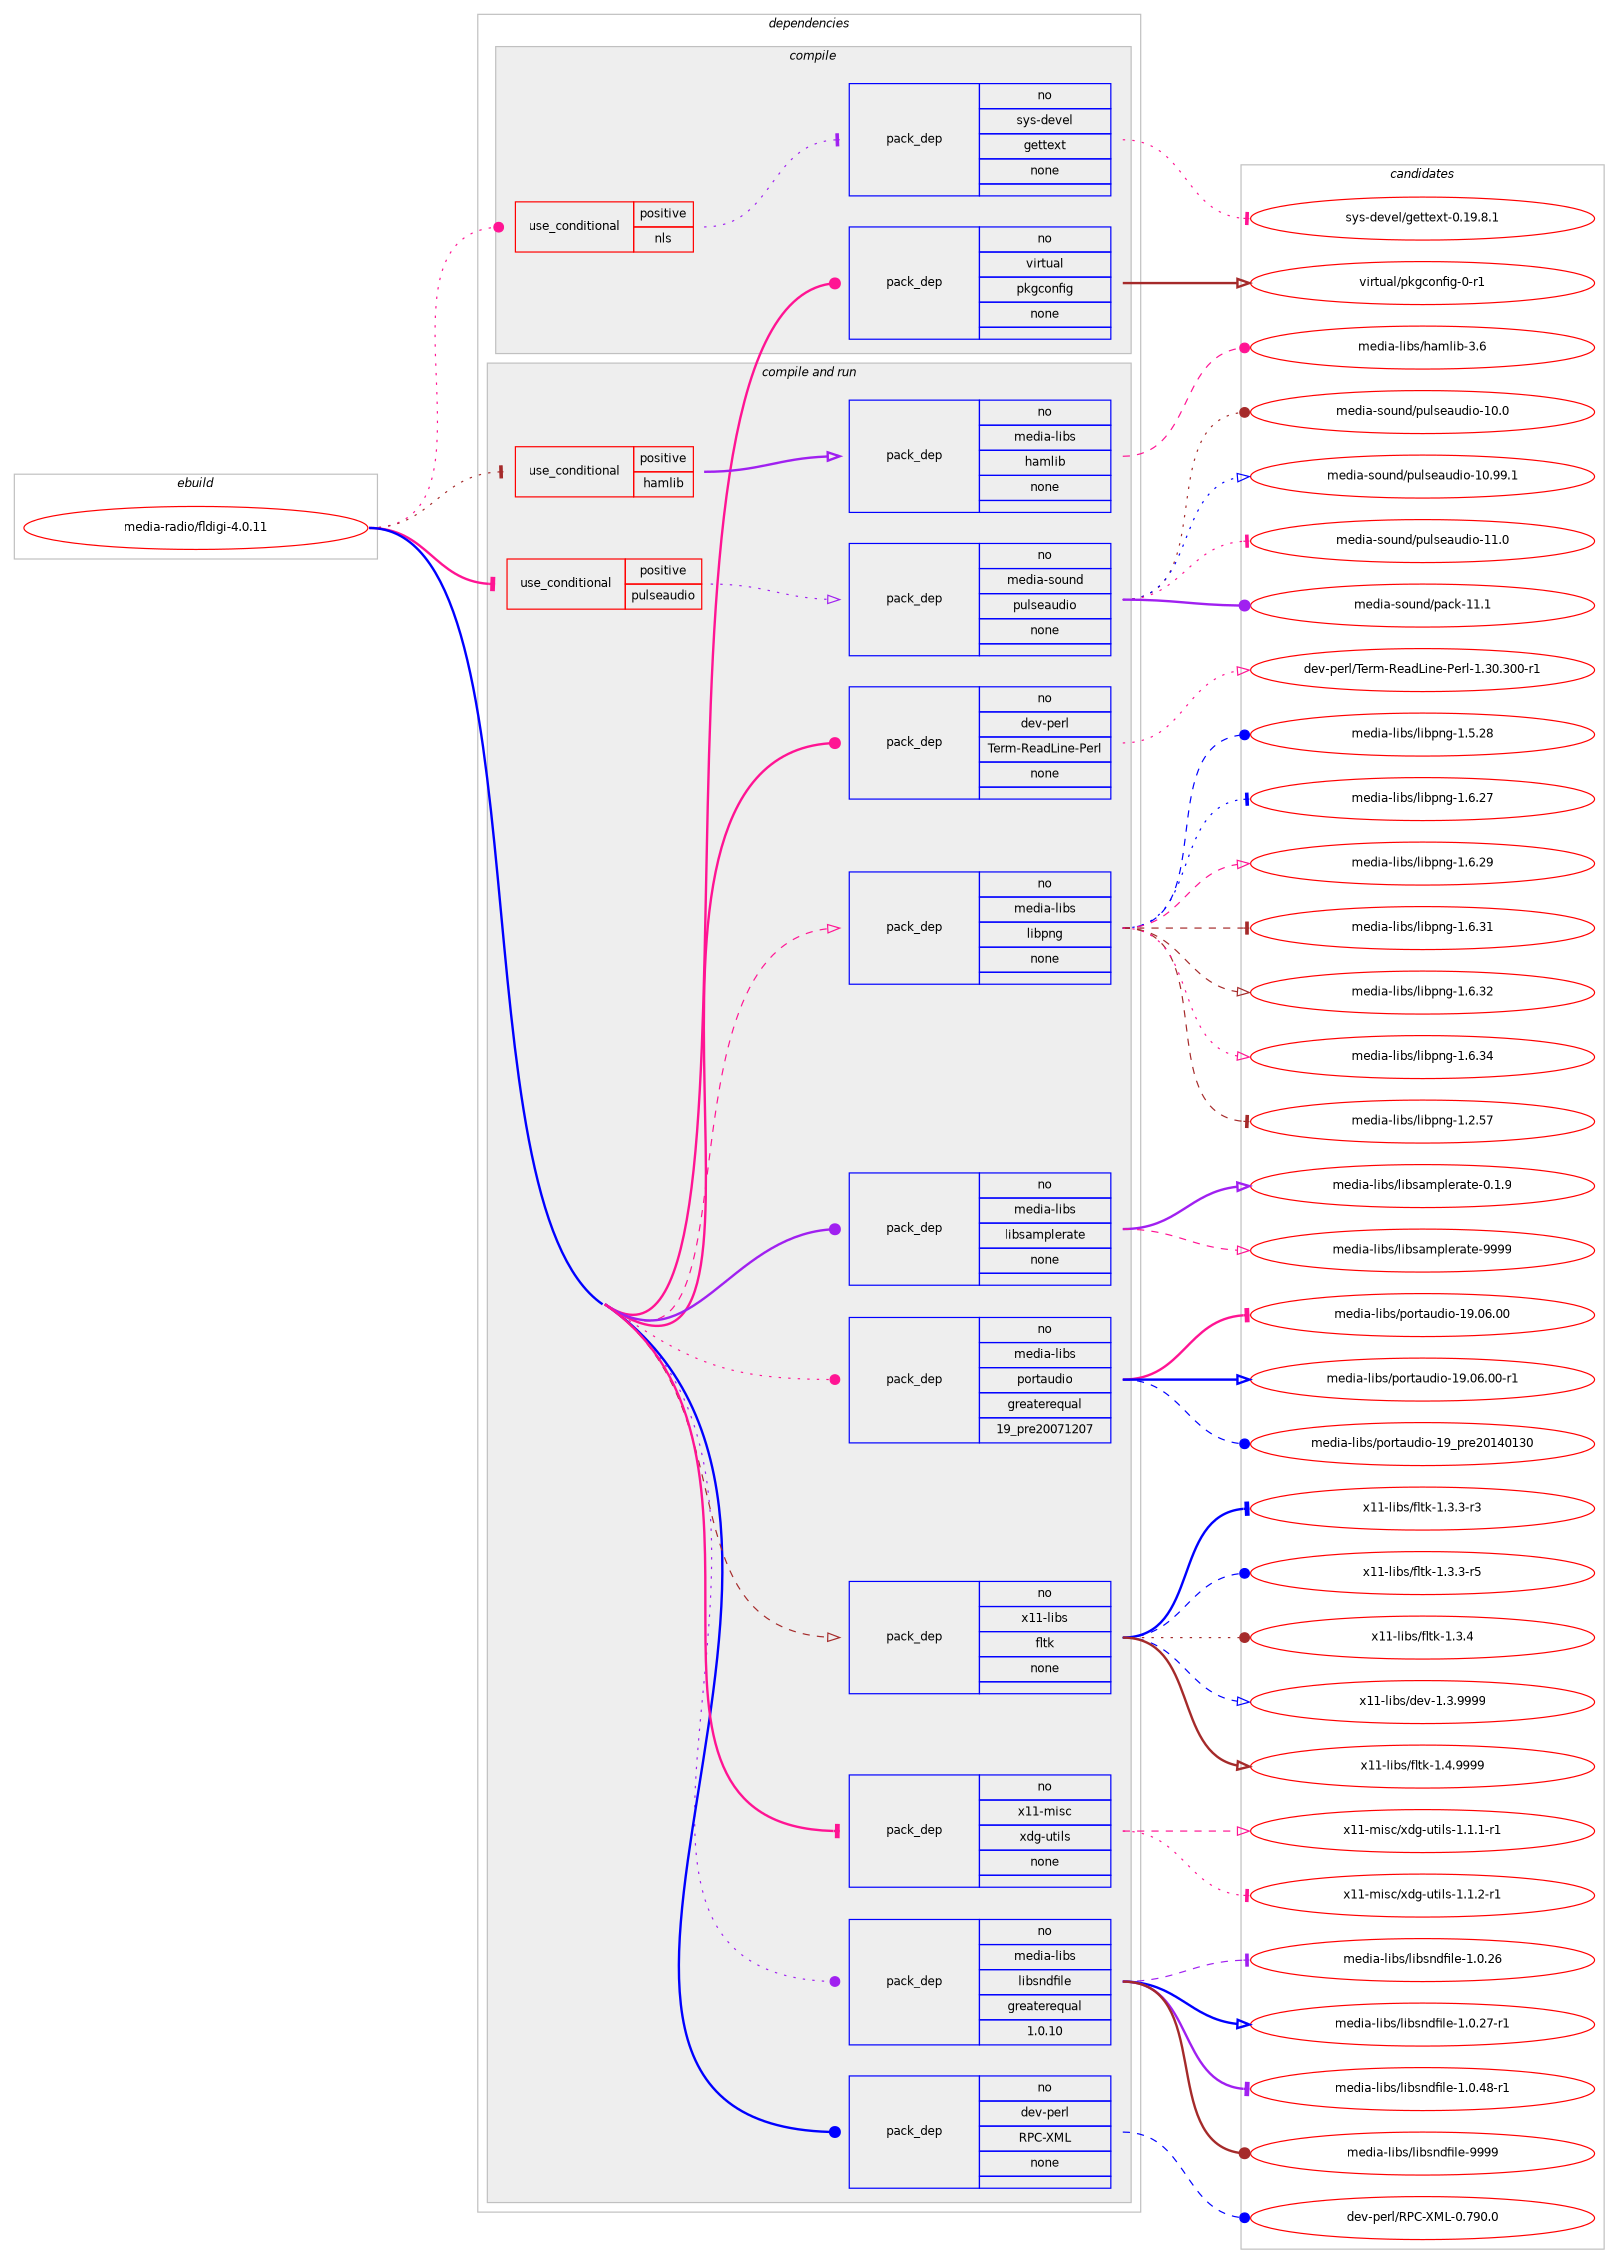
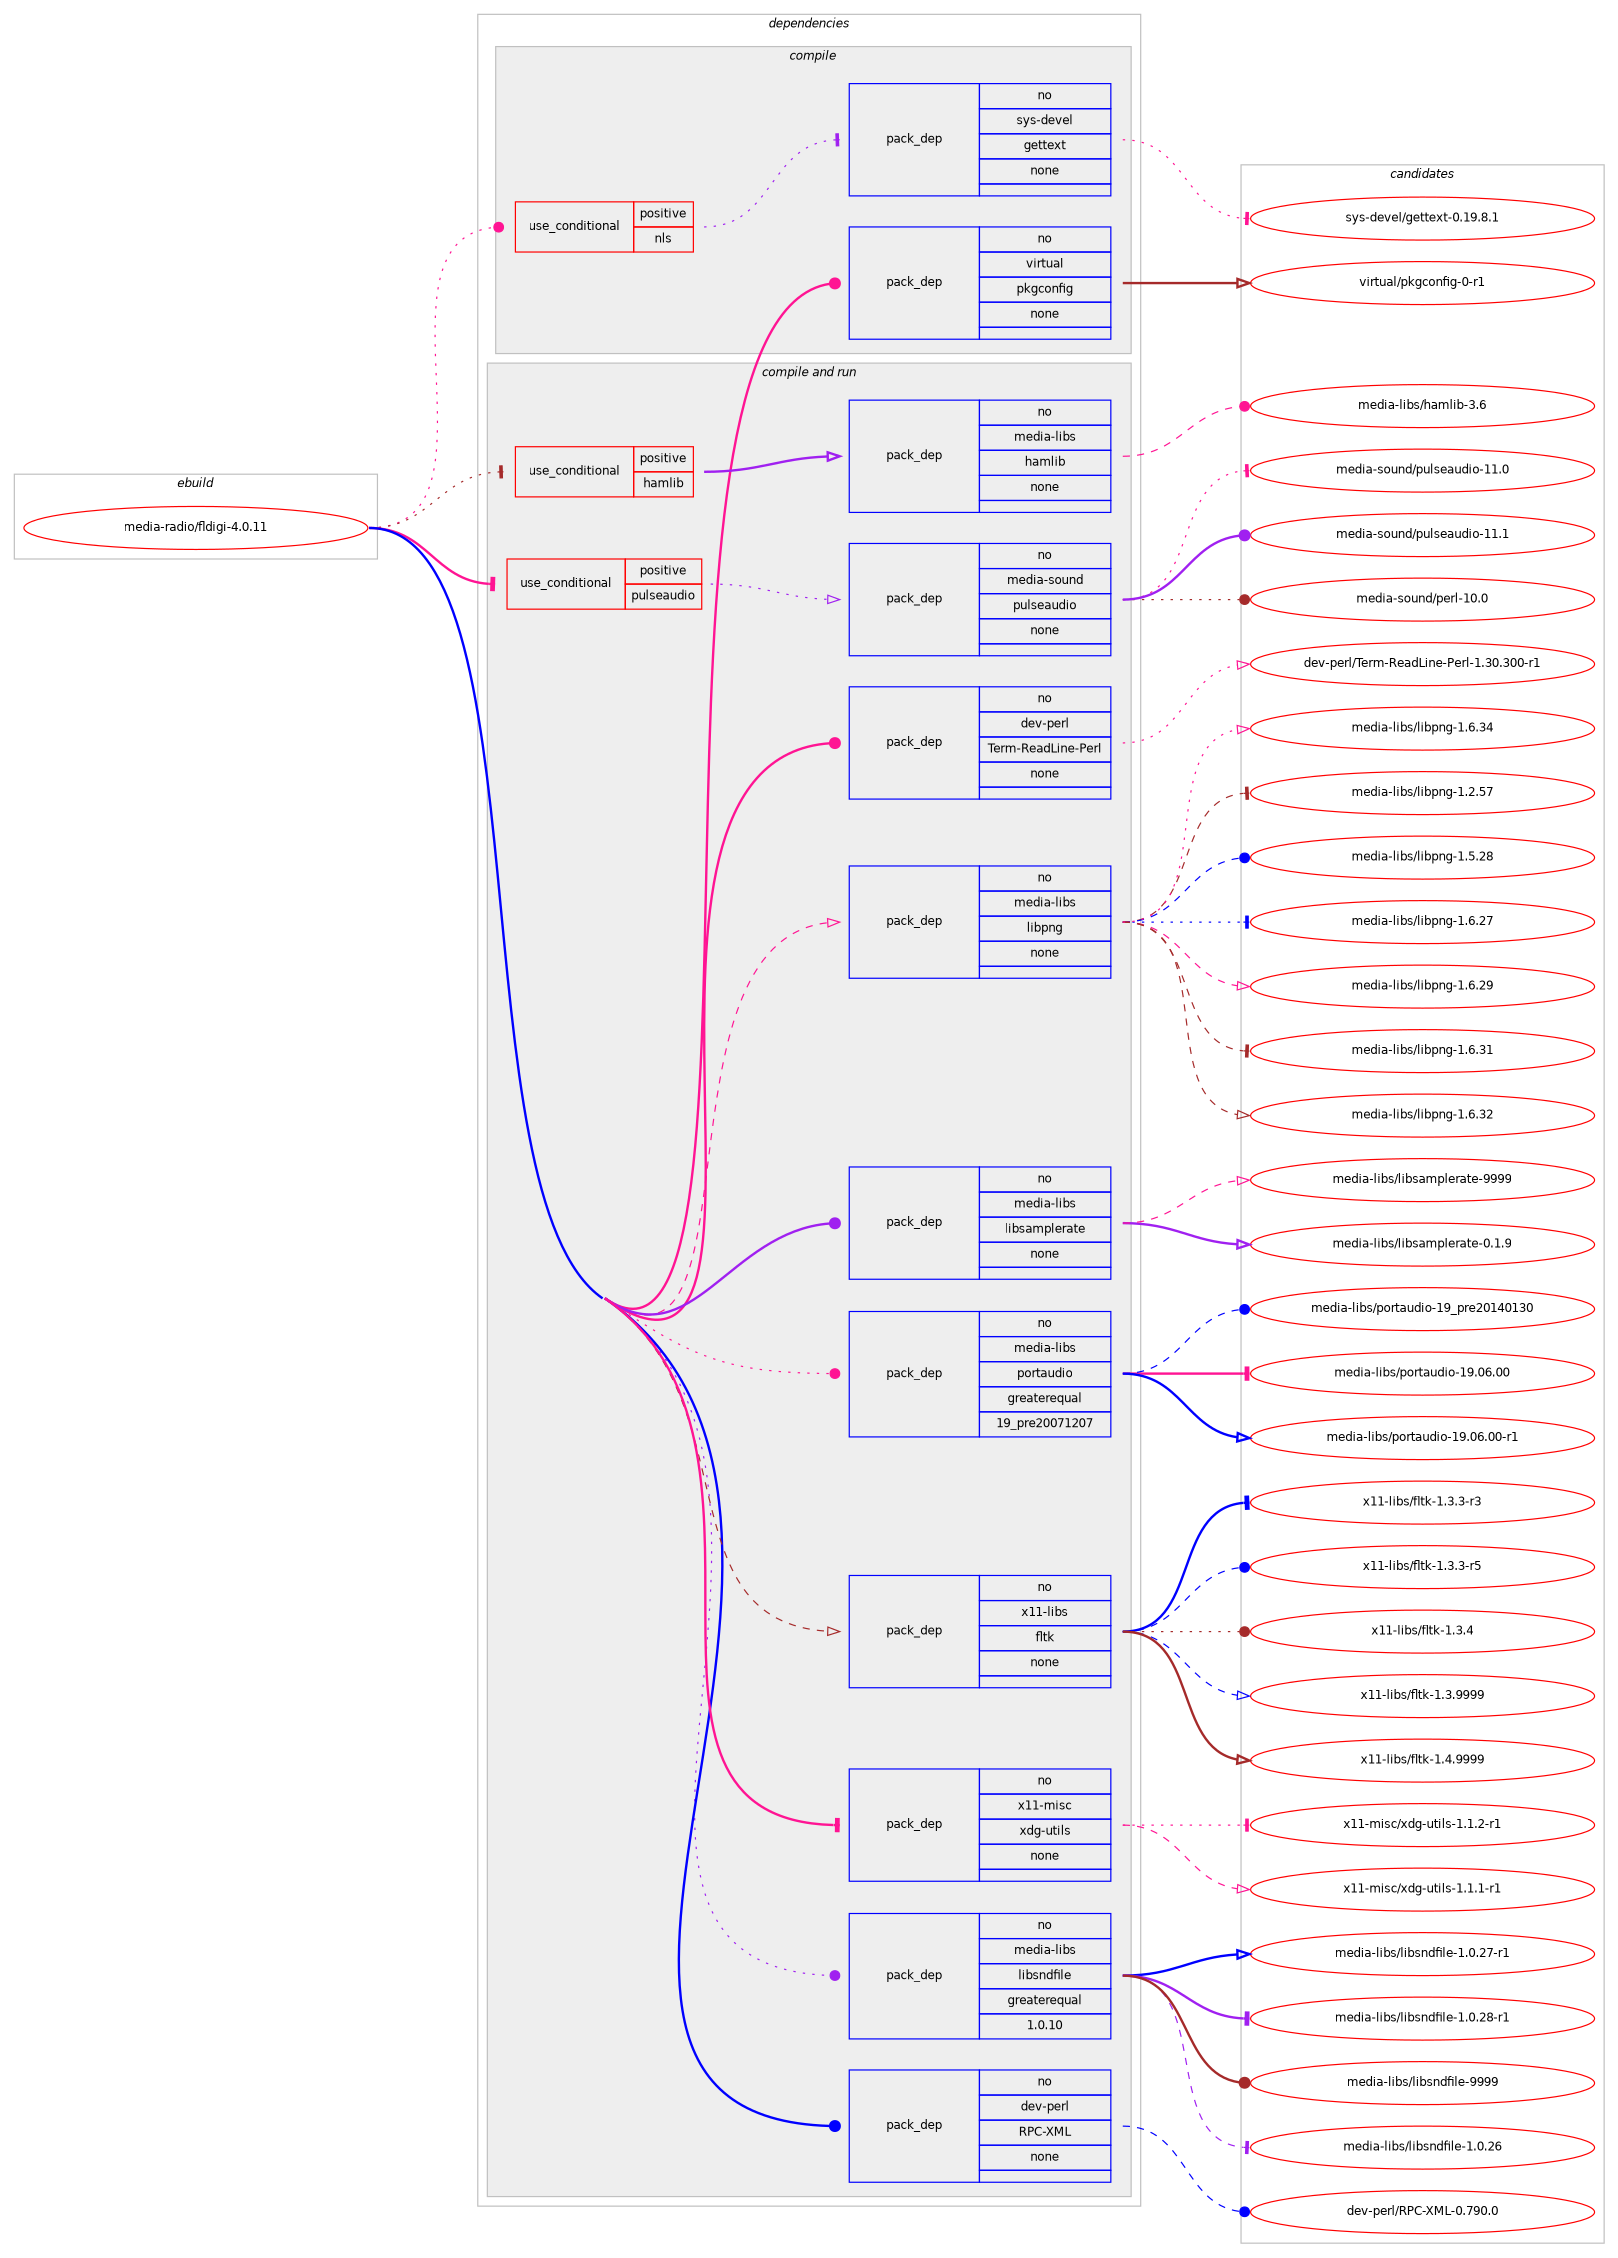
node "media-sound/pulseaudio-10.0": label "media-sound/pulseaudio-10.0" -> "media-sound/perl-10.0"
node "media-sound/pulseaudio-10.99.1": removed
node "media-sound/pack-11.1": label "media-sound/pack-11.1" -> "media-sound/pulseaudio-11.1"
node "x11-libs/dev-1.3.9999": label "x11-libs/dev-1.3.9999" -> "x11-libs/fltk-1.3.9999"
node "media-libs/libsndfile-1.0.48-r1": label "media-libs/libsndfile-1.0.48-r1" -> "media-libs/libsndfile-1.0.28-r1"
